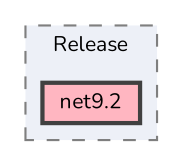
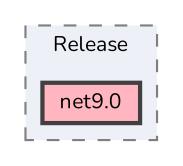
node "net9.2": label "net9.2" -> "net9.0"
